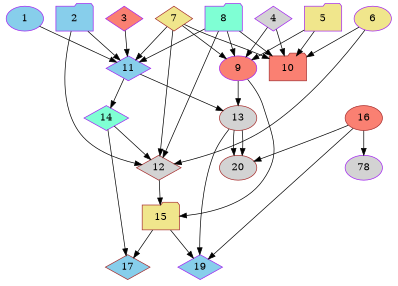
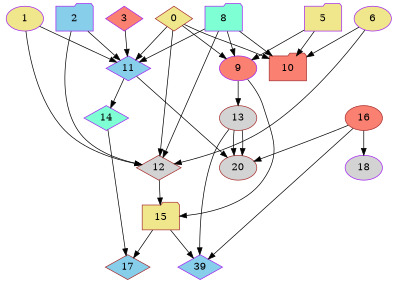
node "1": fillcolor skyblue -> khaki
node "7": label "7" -> "0"
node "4": removed
edge "11" -> "13": now "11" -> "20"
edge "14" -> "12": now "1" -> "12"
node "78": label "78" -> "18"
node "19": label "19" -> "39"
